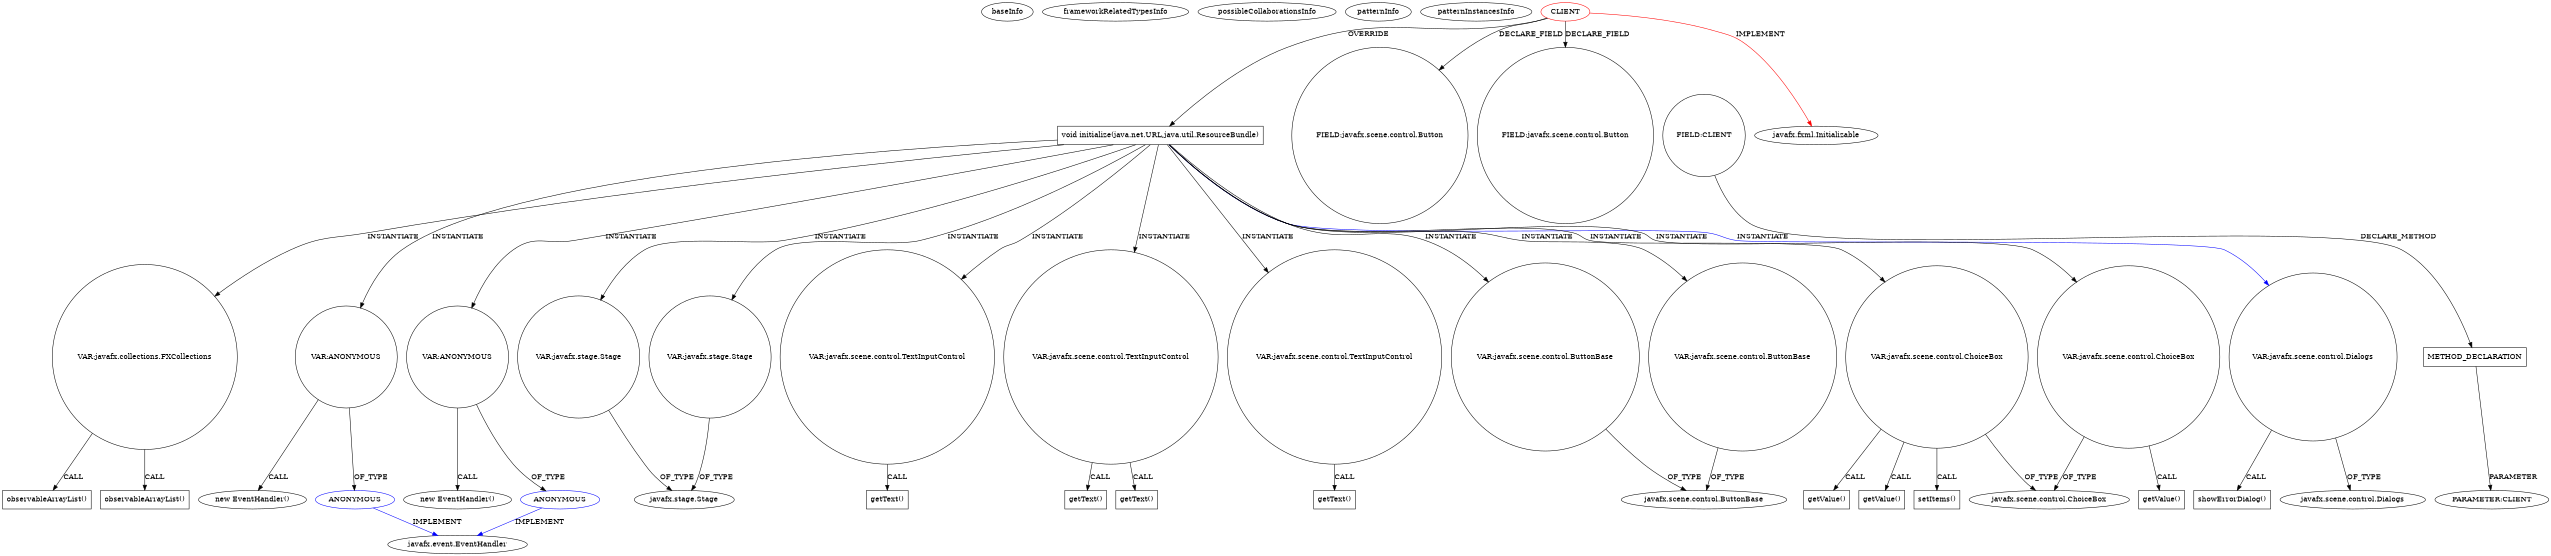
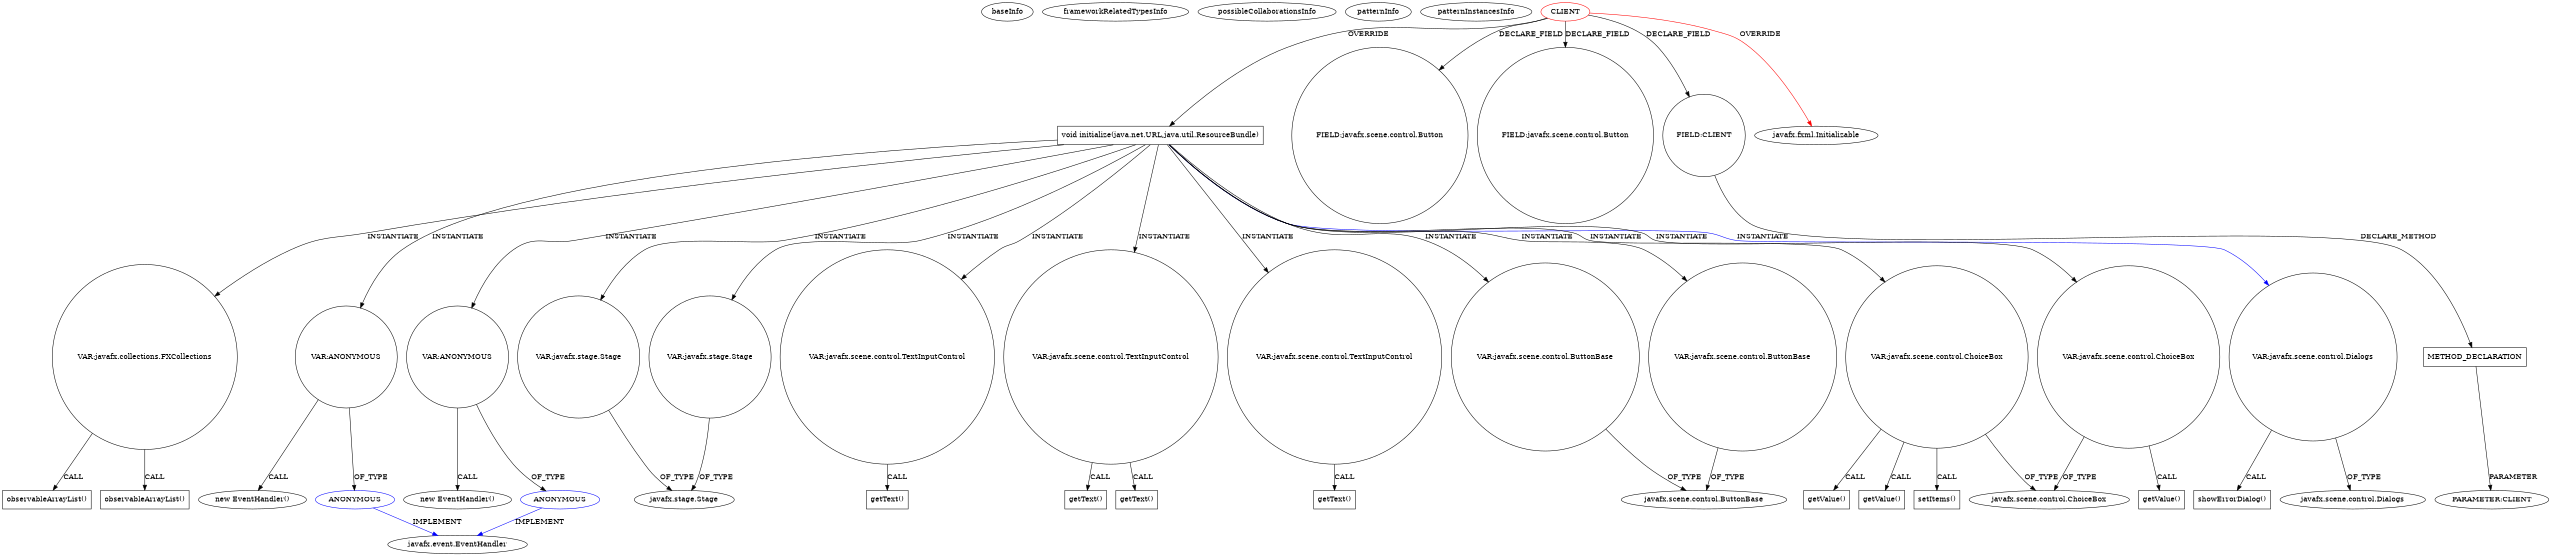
edge "CLIENT" -> "javafx.fxml.Initializable": label "IMPLEMENT" -> "OVERRIDE"
edge "CLIENT" -> "FIELD:CLIENT": added, label "DECLARE_FIELD"
